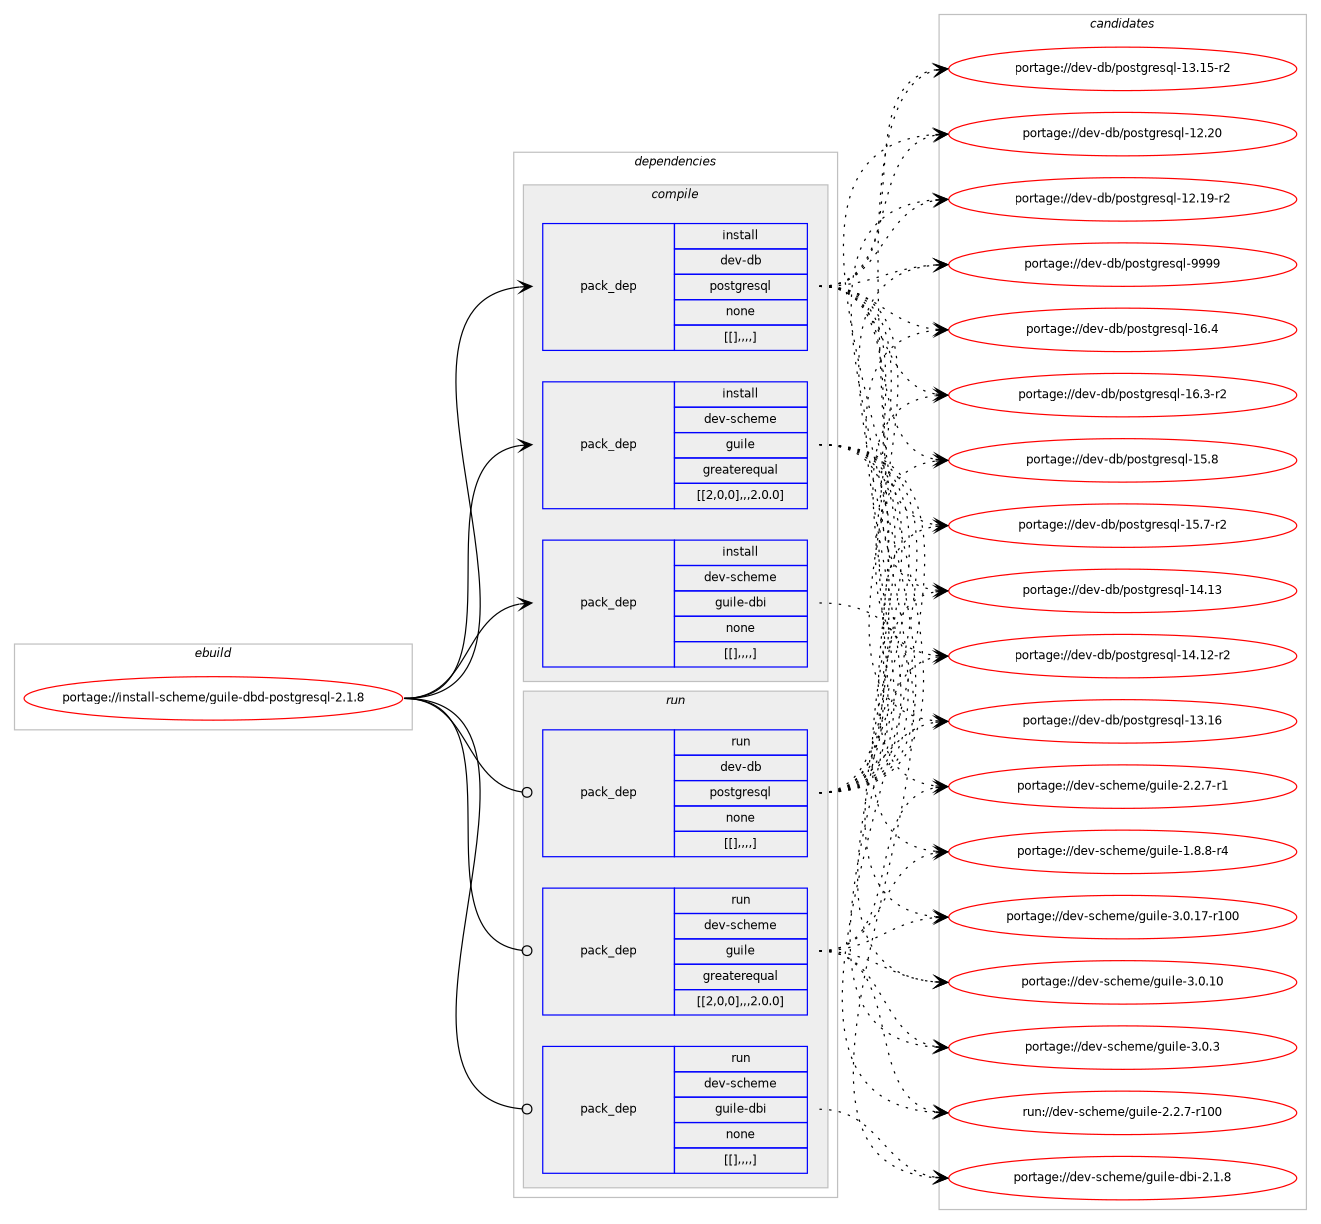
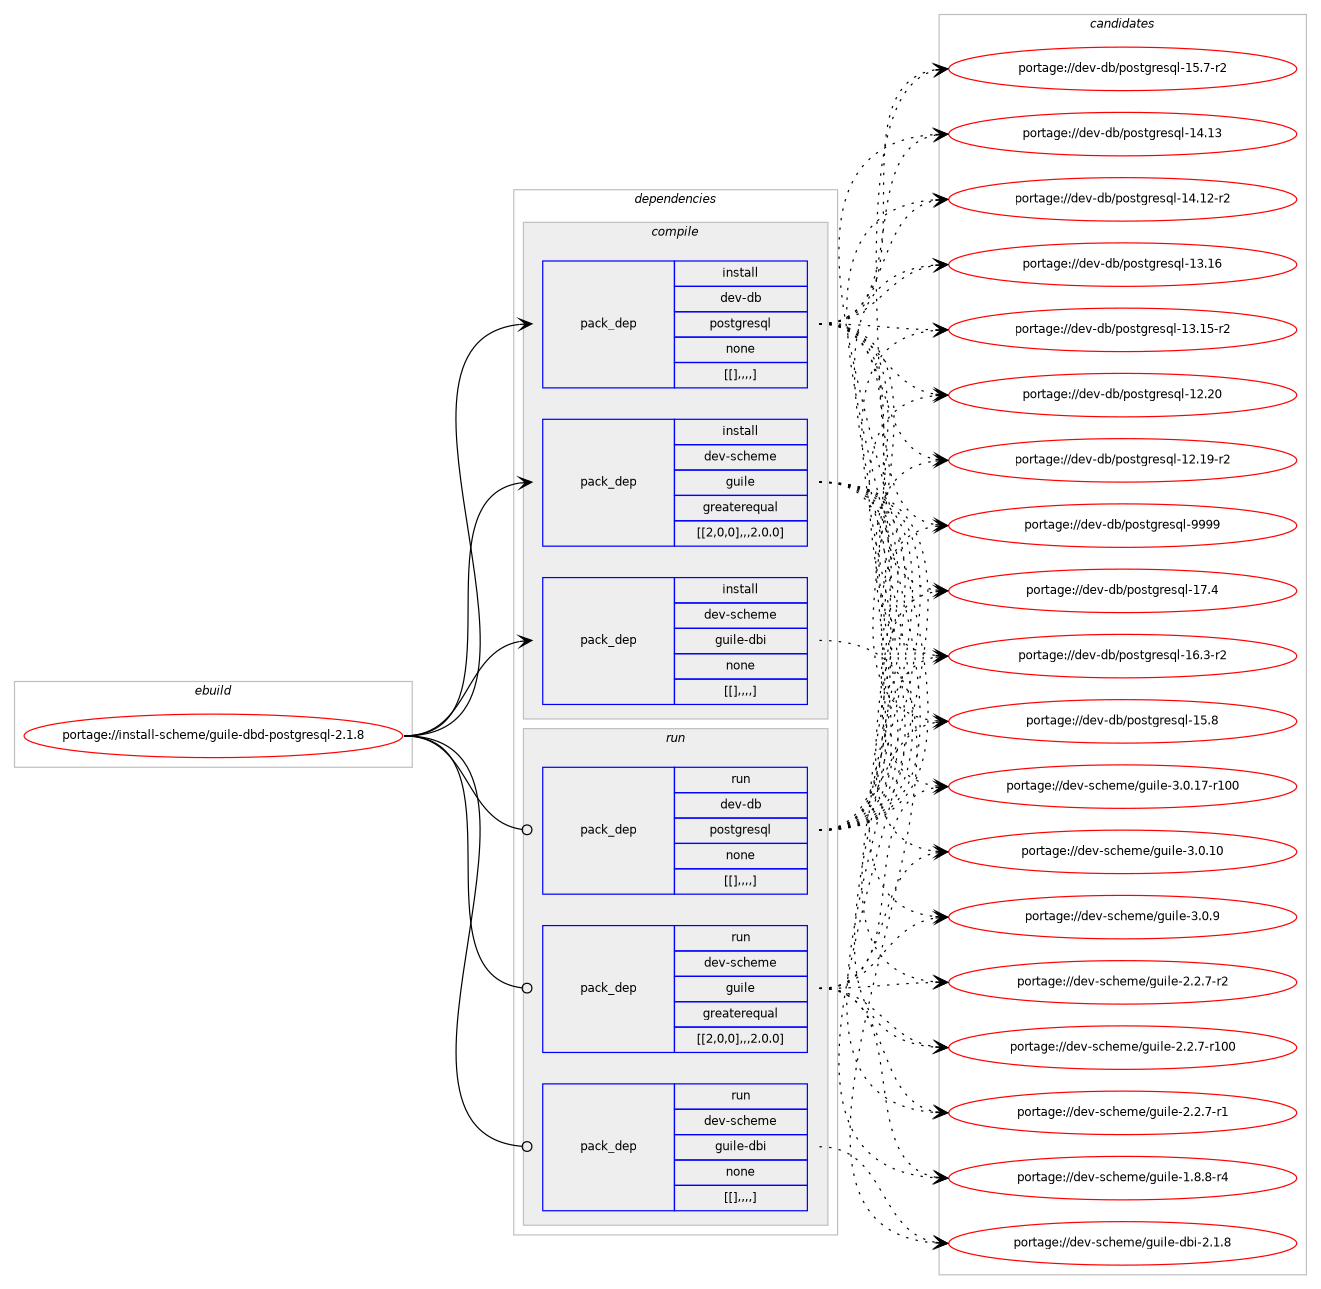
node "portage://dev-db/postgresql-16.4": label "portage://dev-db/postgresql-16.4" -> "portage://dev-db/postgresql-17.4"
node "portage://dev-scheme/guile-2.2.7-r2": added
node "portage://dev-scheme/guile-3.0.3": label "portage://dev-scheme/guile-3.0.3" -> "portage://dev-scheme/guile-3.0.9"
node "run://dev-scheme/guile-2.2.7-r100": label "run://dev-scheme/guile-2.2.7-r100" -> "portage://dev-scheme/guile-2.2.7-r100"
